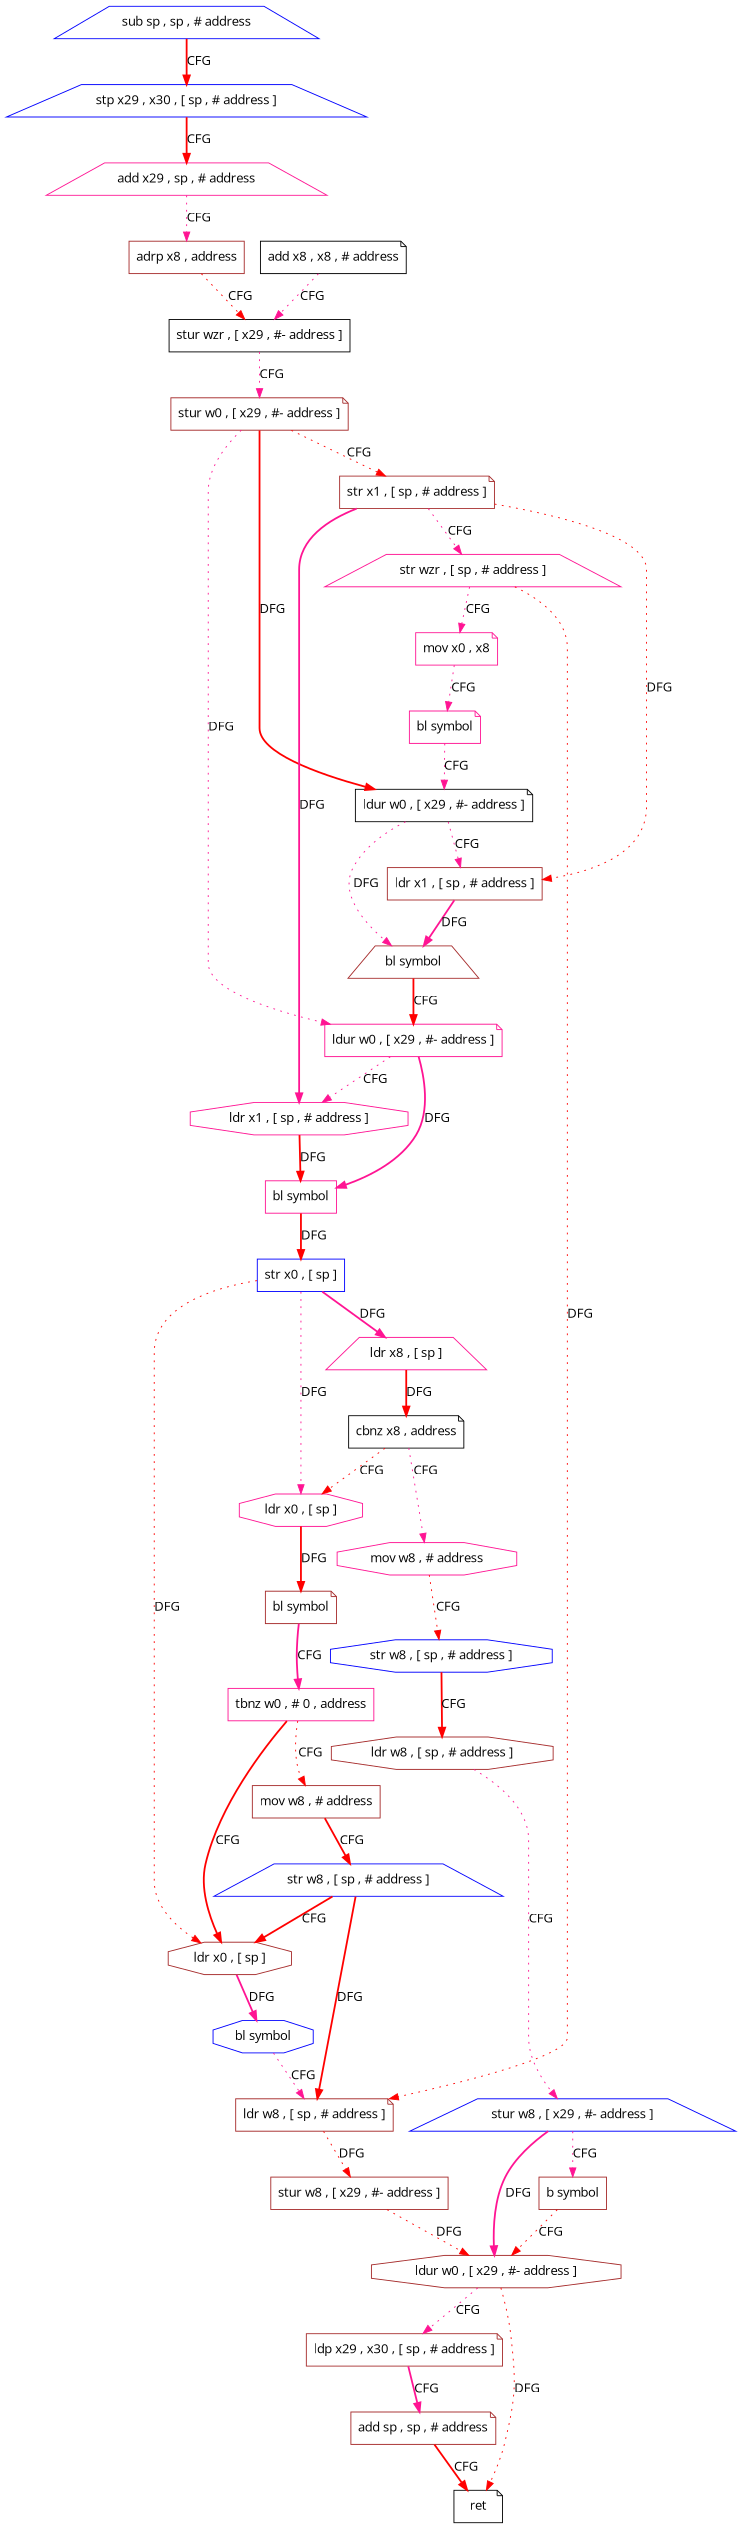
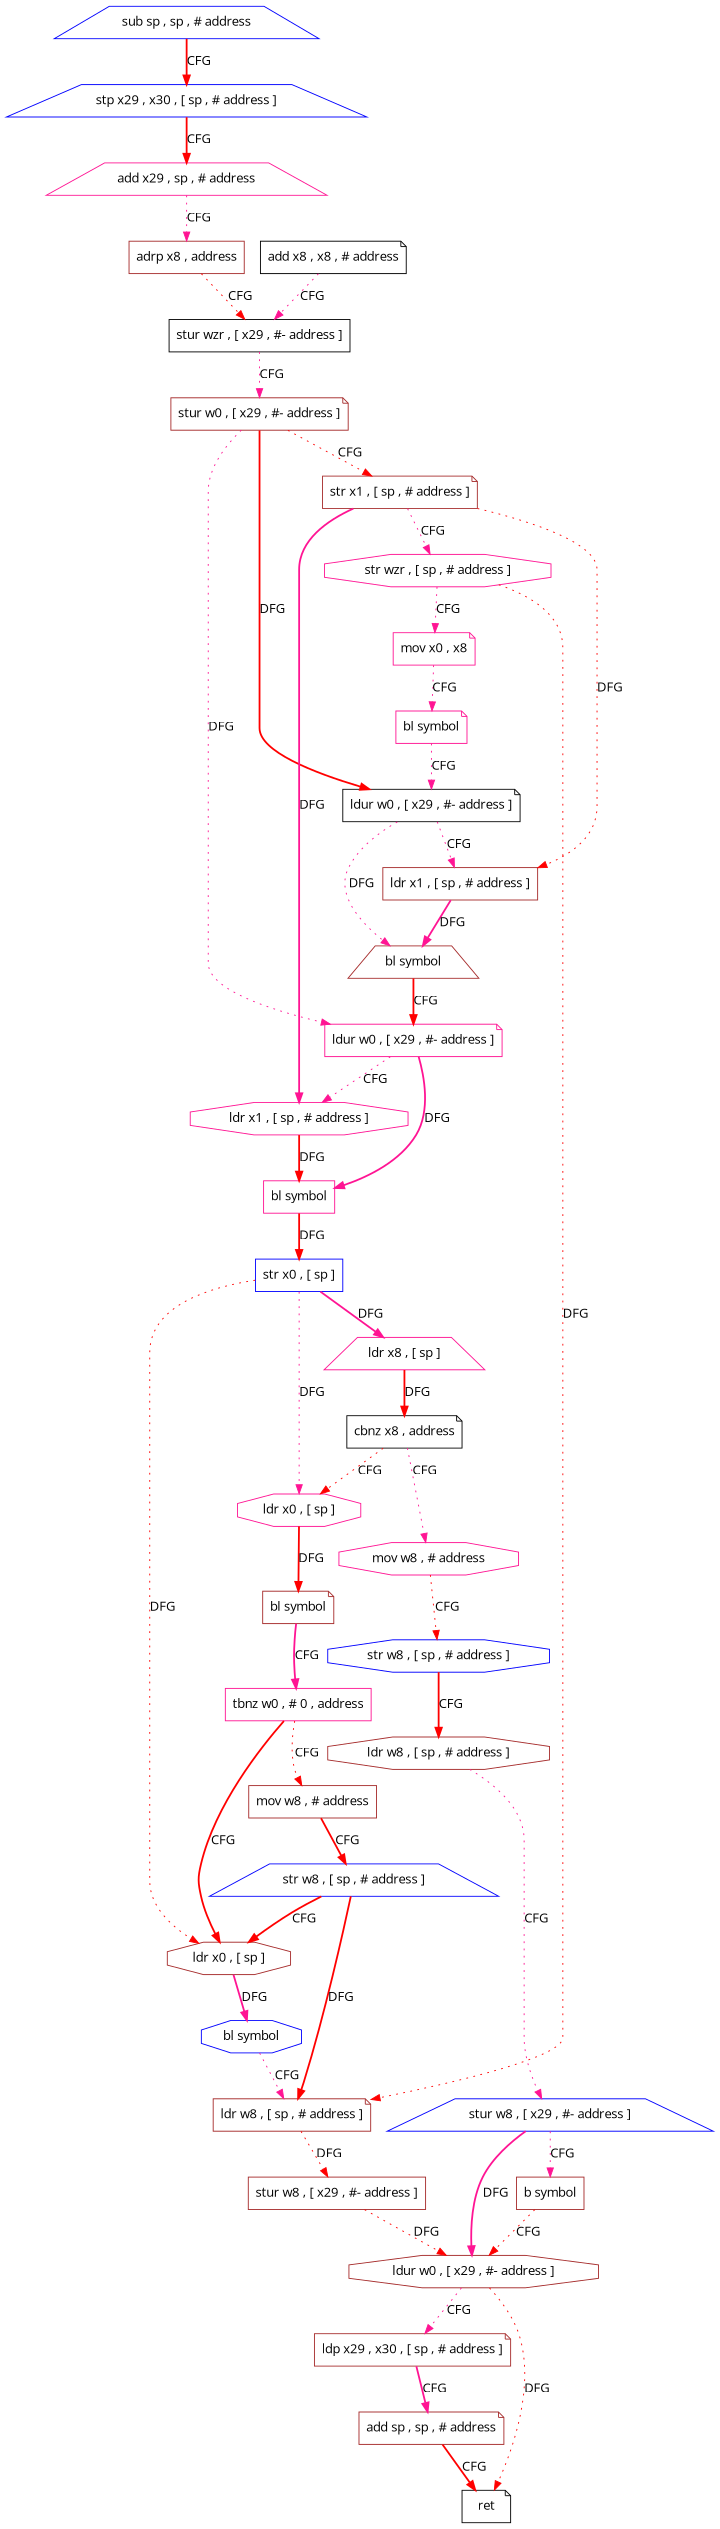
node "str wzr , [ sp , # address ]": shape trapezium -> octagon
